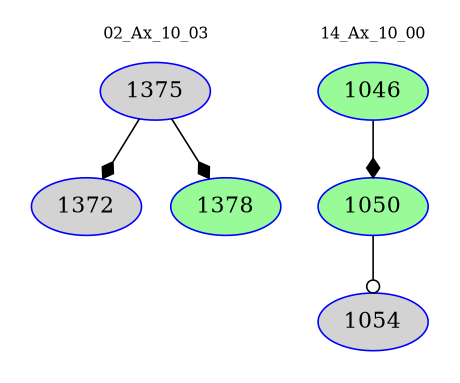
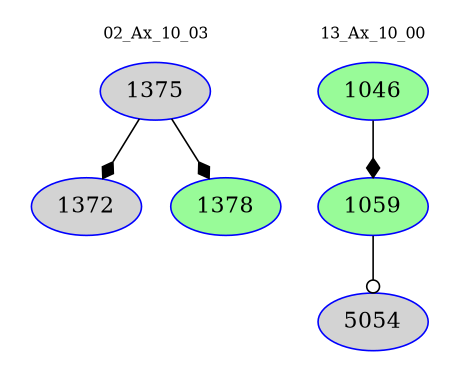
cluster "14_Ax_10_00": label "14_Ax_10_00" -> "13_Ax_10_00"
node "1050": label "1050" -> "1059"
node "1054": label "1054" -> "5054"
